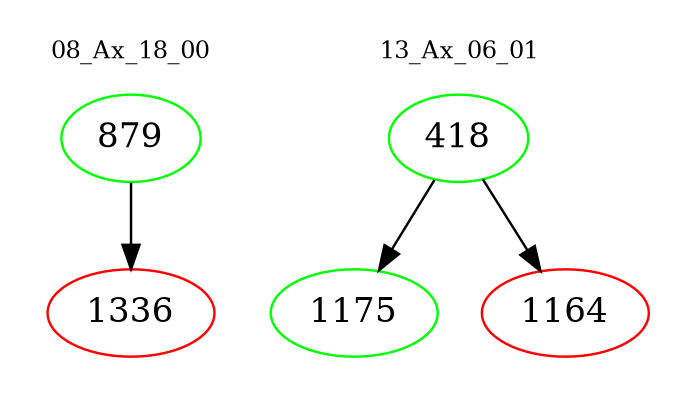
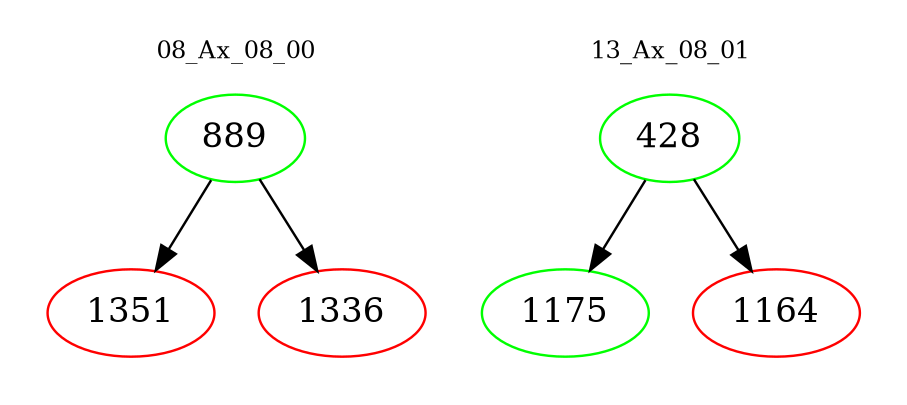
cluster "08_Ax_18_00": label "08_Ax_18_00" -> "08_Ax_08_00"
cluster "13_Ax_06_01": label "13_Ax_06_01" -> "13_Ax_08_01"
node "879": label "879" -> "889"
node "418": label "418" -> "428"
node "1351": added
